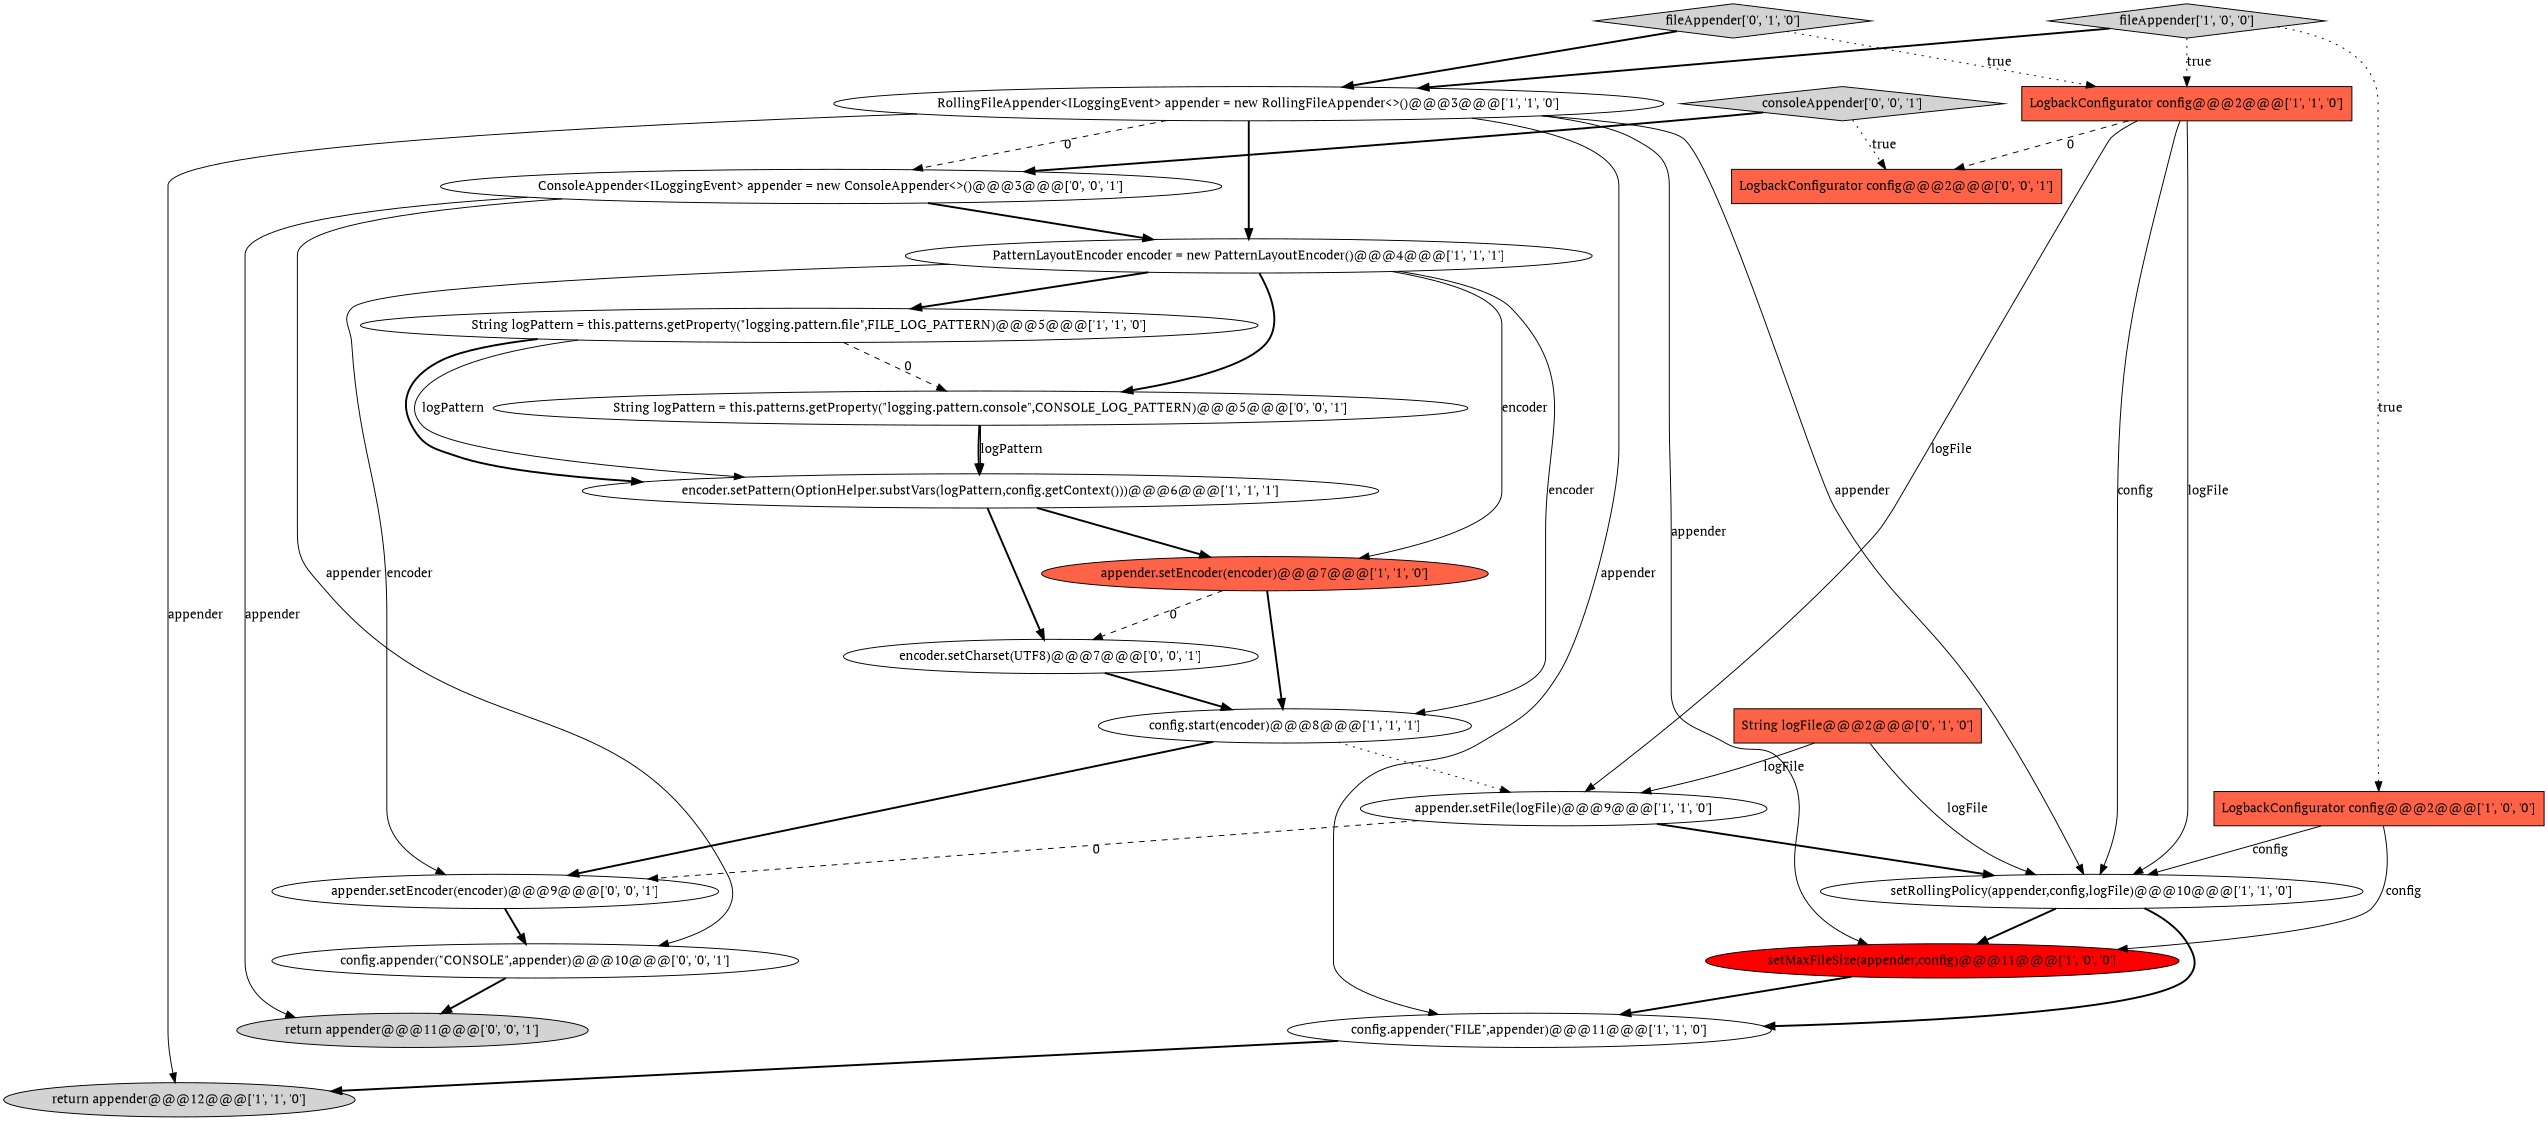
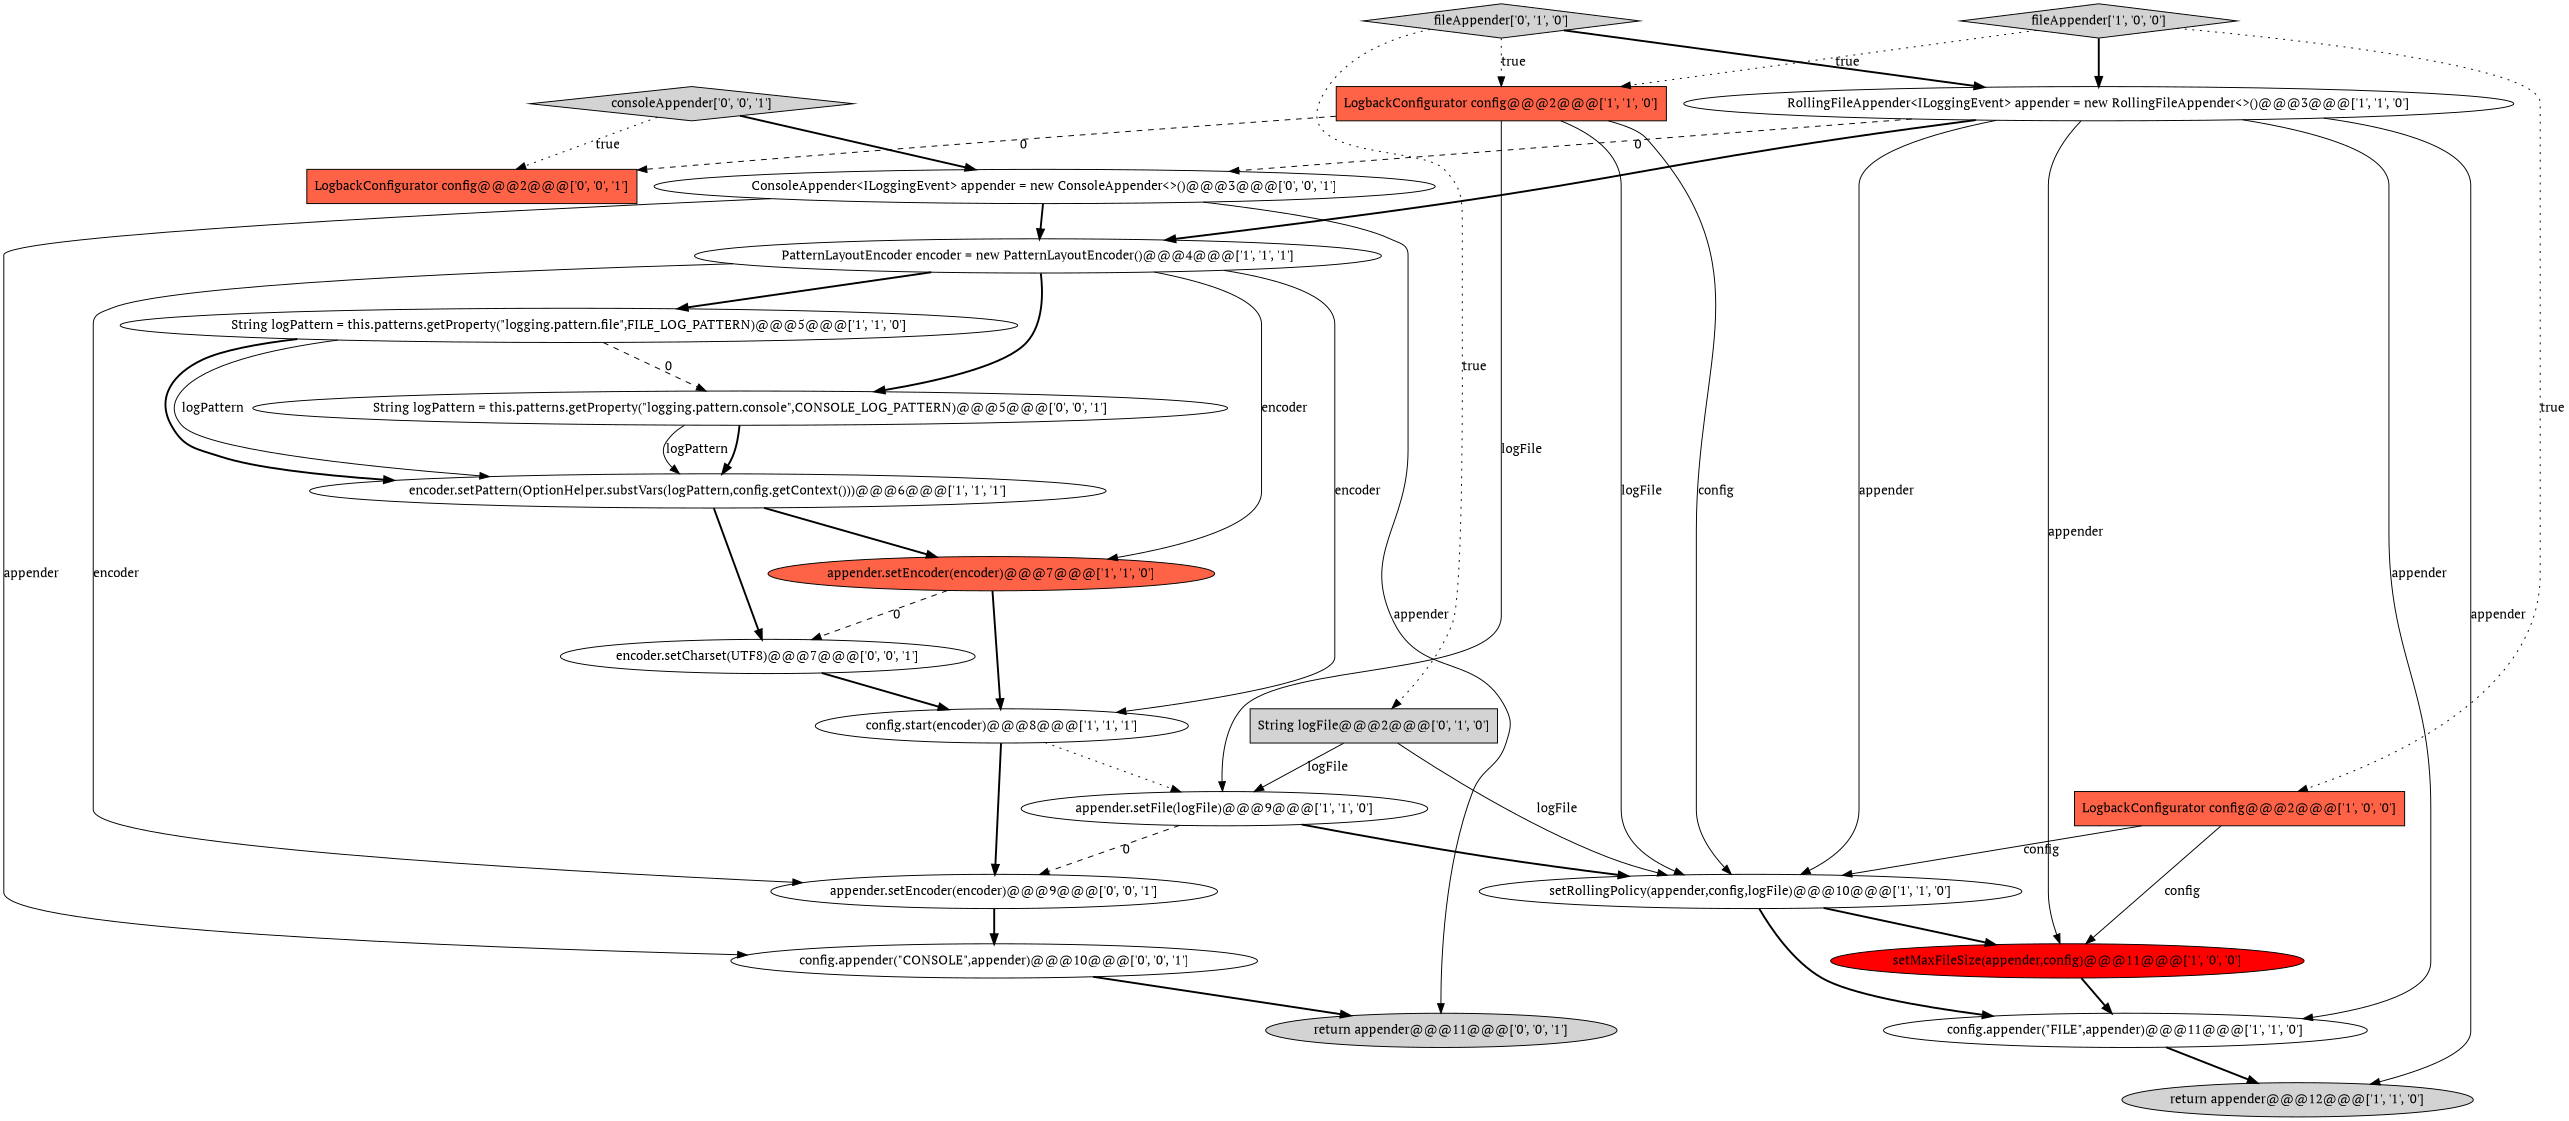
edge "fileAppender['0', '1', '0']" -> "String logFile@@@2@@@['0', '1', '0']": added, label "true"
node "String logFile@@@2@@@['0', '1', '0']": fillcolor tomato -> lightgray
